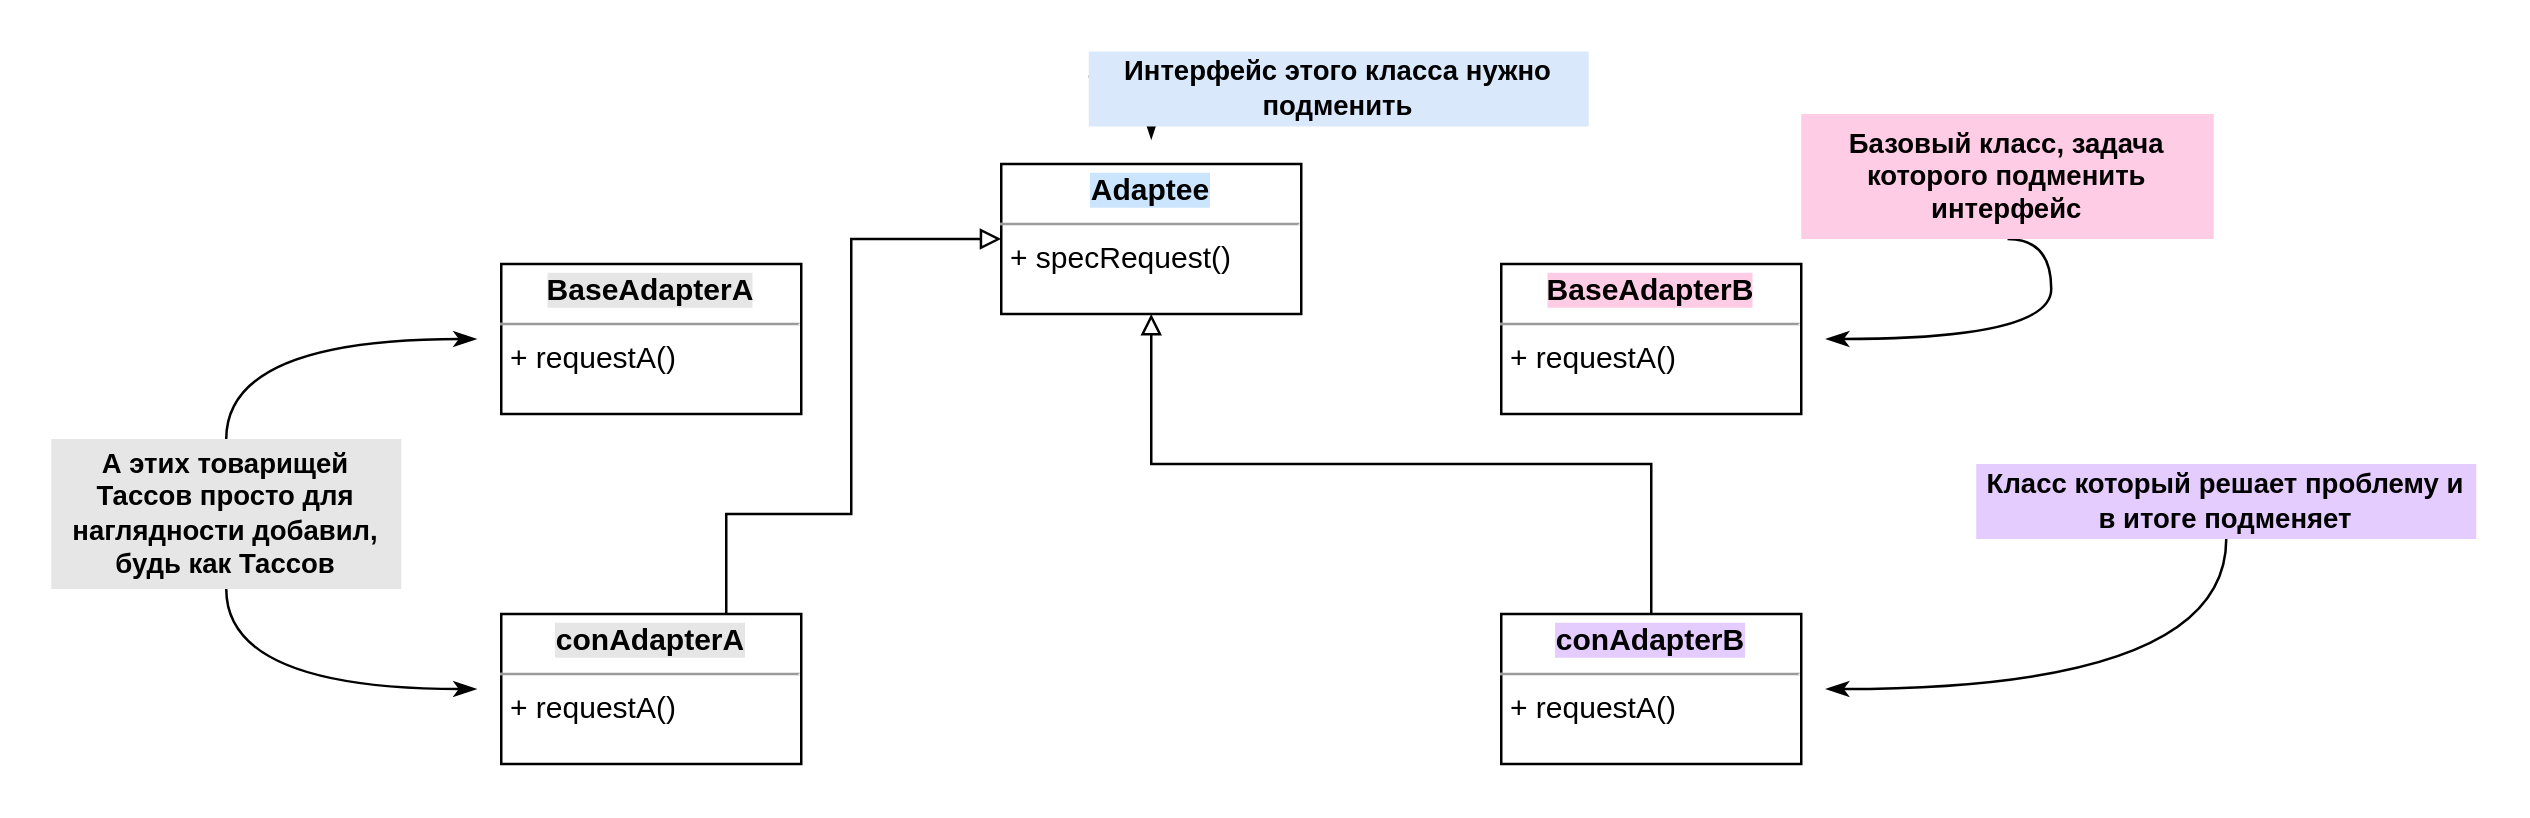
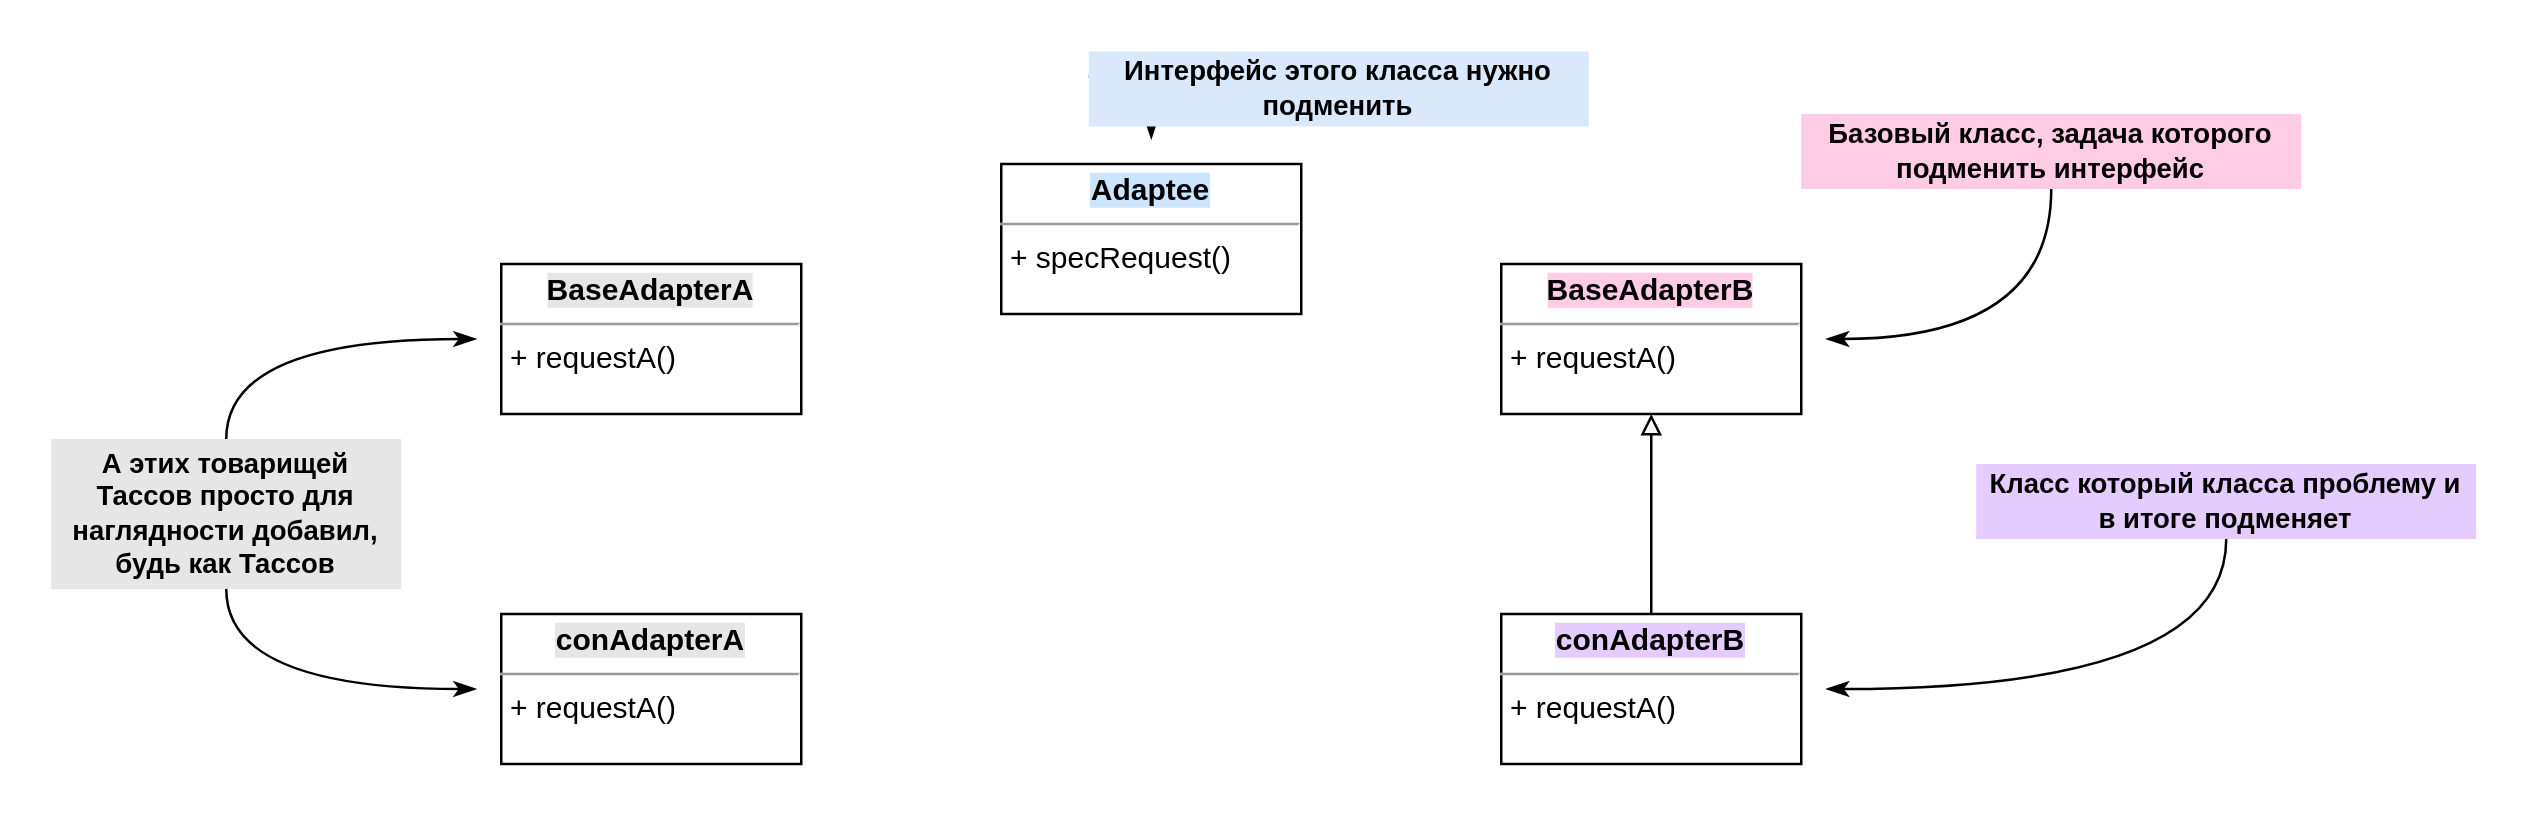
node "Базовый класс, задача которого подменить интерфейс": size 413x125 -> 500x75
edge "conAdapterA + requestA()" -> "Adaptee + specRequest()": removed
edge "conAdapterB + requestA()" -> "Adaptee + specRequest()": now "conAdapterB + requestA()" -> "BaseAdapterB + requestA()"
node "Класс который решает проблему и в итоге подменяет": label "Класс который решает проблему и в итоге подменяет" -> "Класс который класса проблему и в итоге подменяет"
